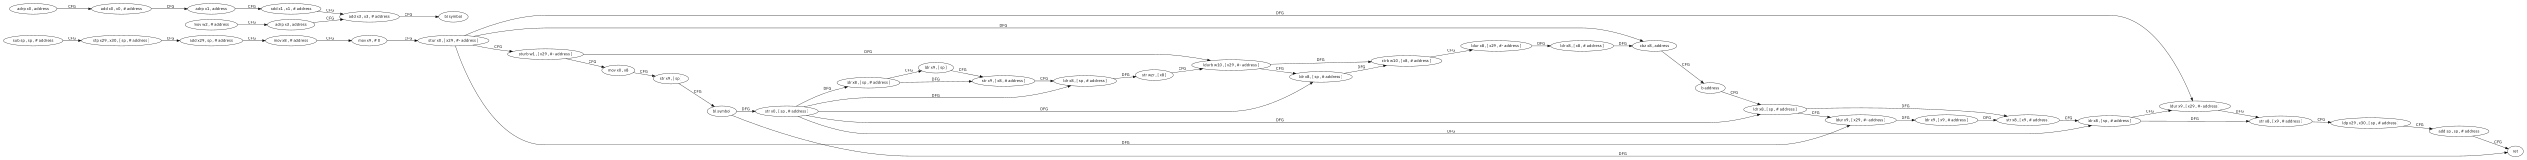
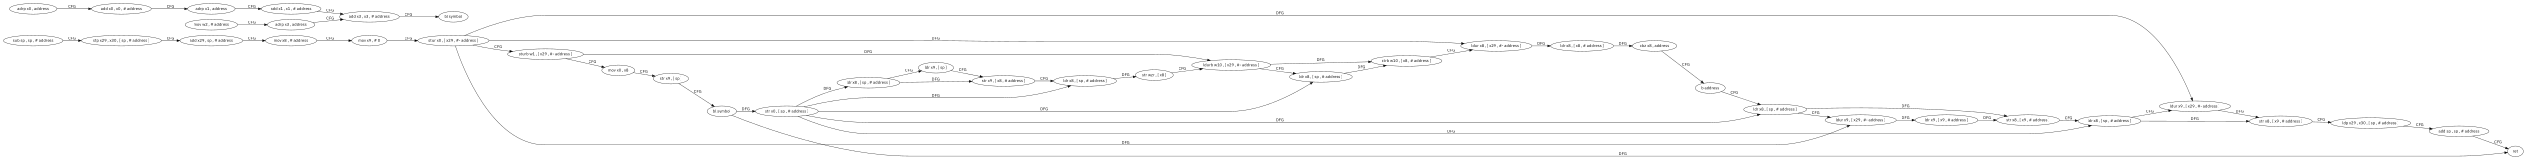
edge "stur x0 , [ x29 , #- address ]" -> "cbz x8 , address": now "stur x0 , [ x29 , #- address ]" -> "ldur x8 , [ x29 , #- address ]"
